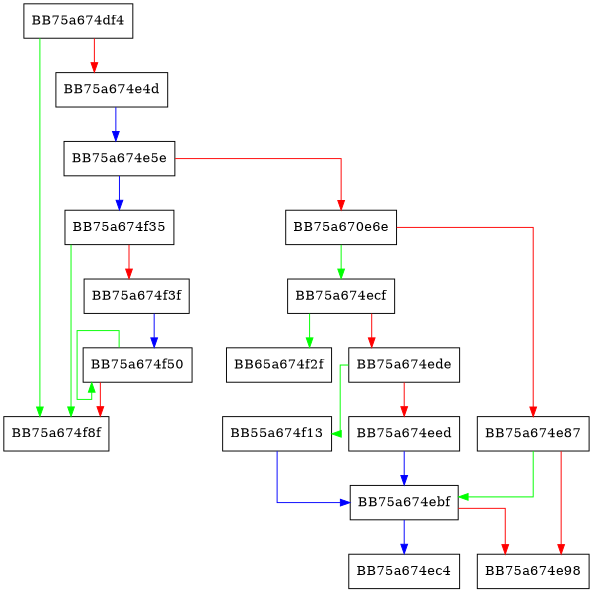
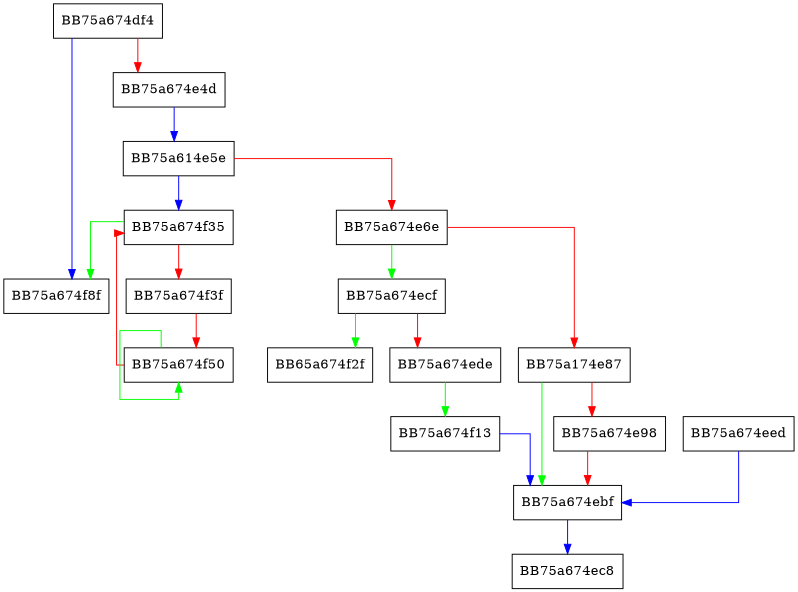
node "BB75a674e5e": label "BB75a674e5e" -> "BB75a614e5e"
edge "BB75a674df4" -> "BB75a674f8f": color green -> blue
node "BB75a670e6e": label "BB75a670e6e" -> "BB75a674e6e"
edge "BB75a674f3f" -> "BB75a674f50": color blue -> red
edge "BB75a674f50" -> "BB75a674f8f": now "BB75a674f50" -> "BB75a674f35"
edge "BB75a674ede" -> "BB75a674eed": removed
node "BB55a674f13": label "BB55a674f13" -> "BB75a674f13"
node "BB75a674e87": label "BB75a674e87" -> "BB75a174e87"
edge "BB75a674ebf" -> "BB75a674e98": reversed
node "BB75a674ec4": label "BB75a674ec4" -> "BB75a674ec8"
